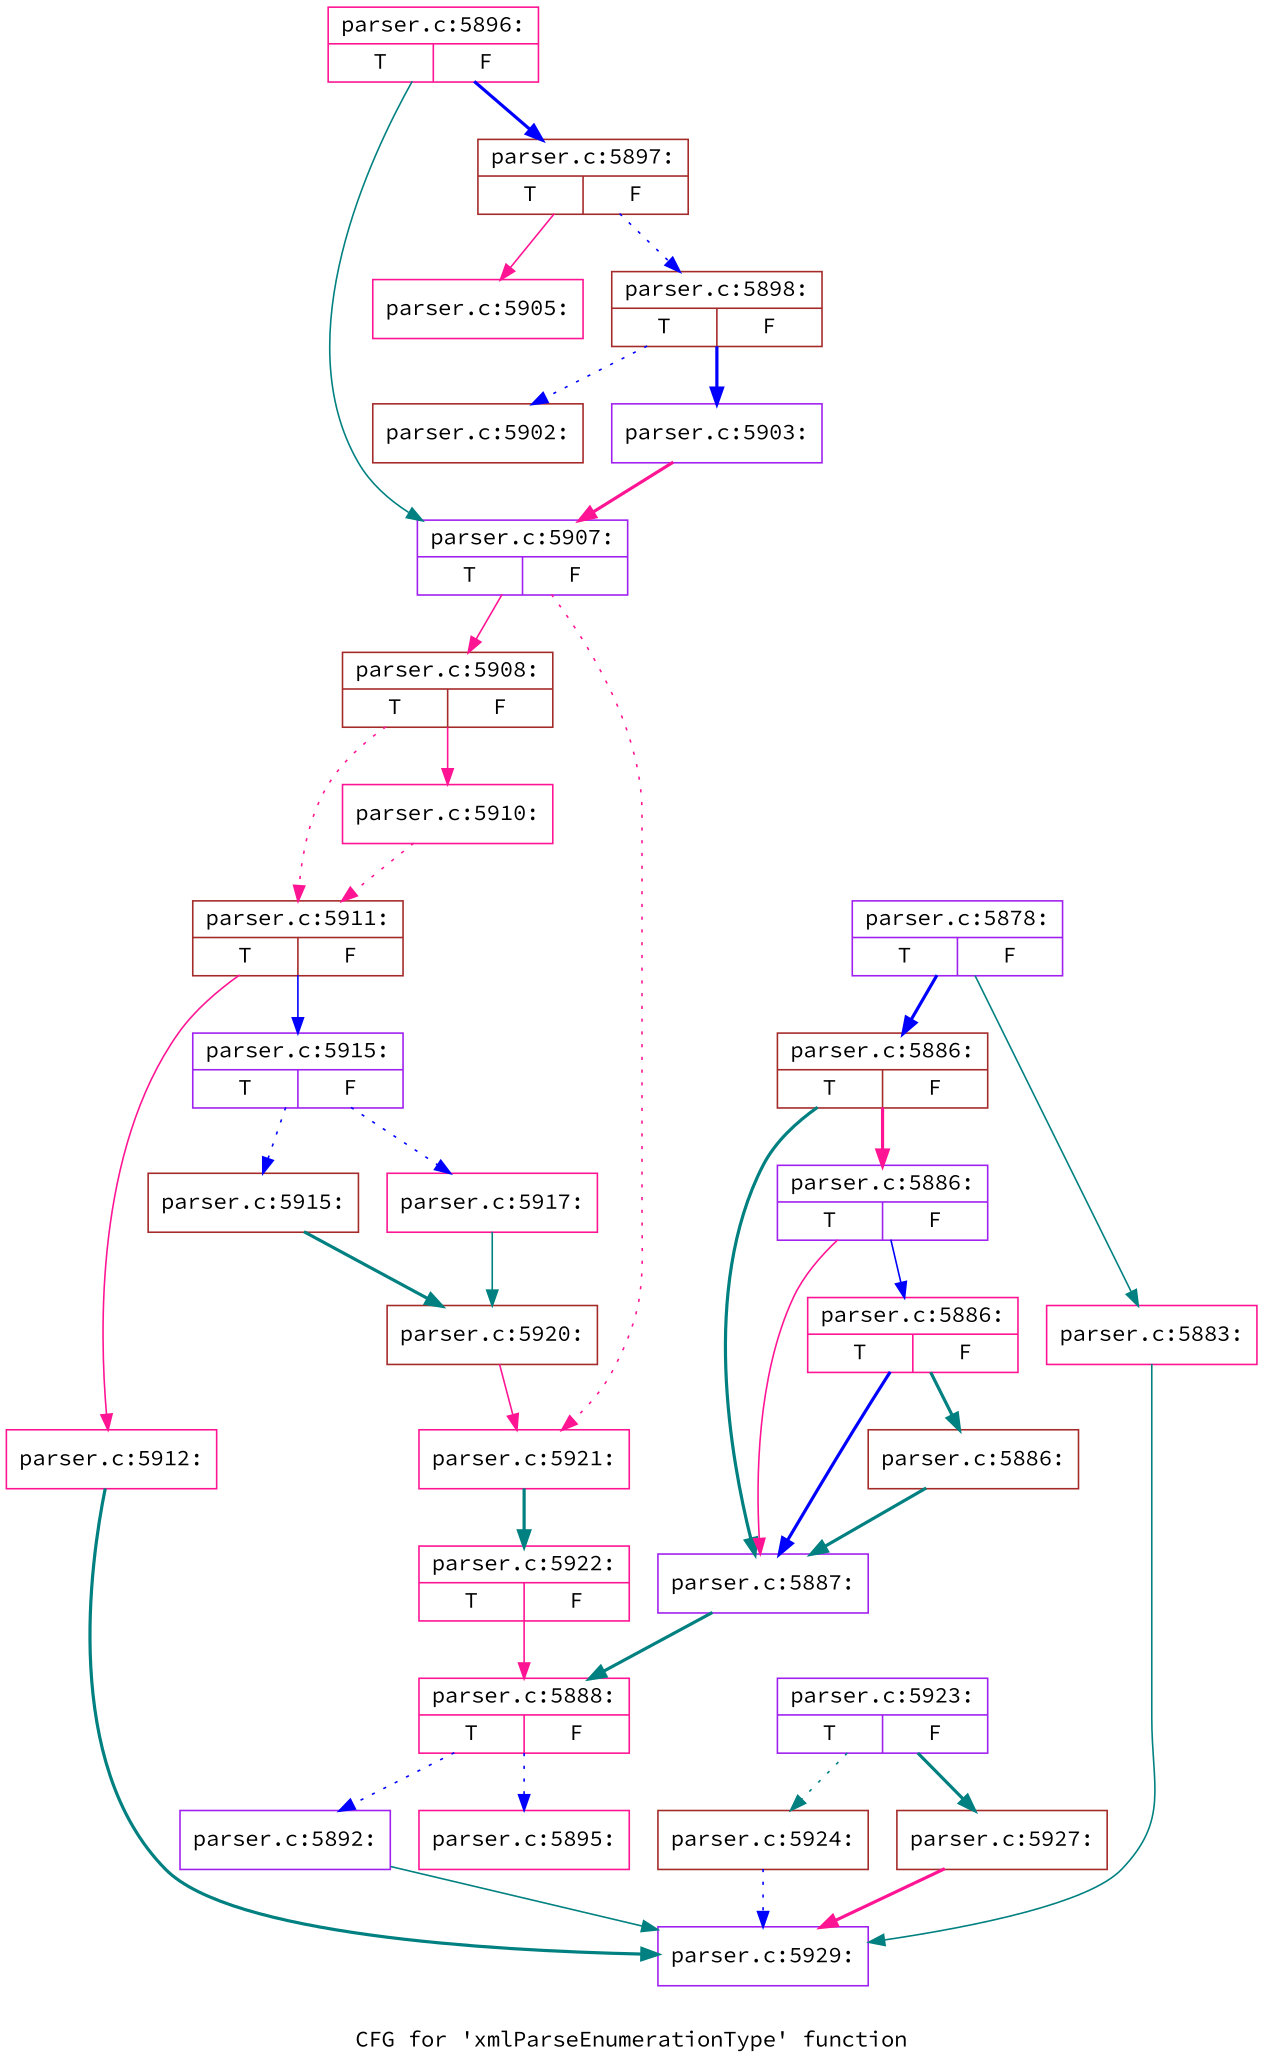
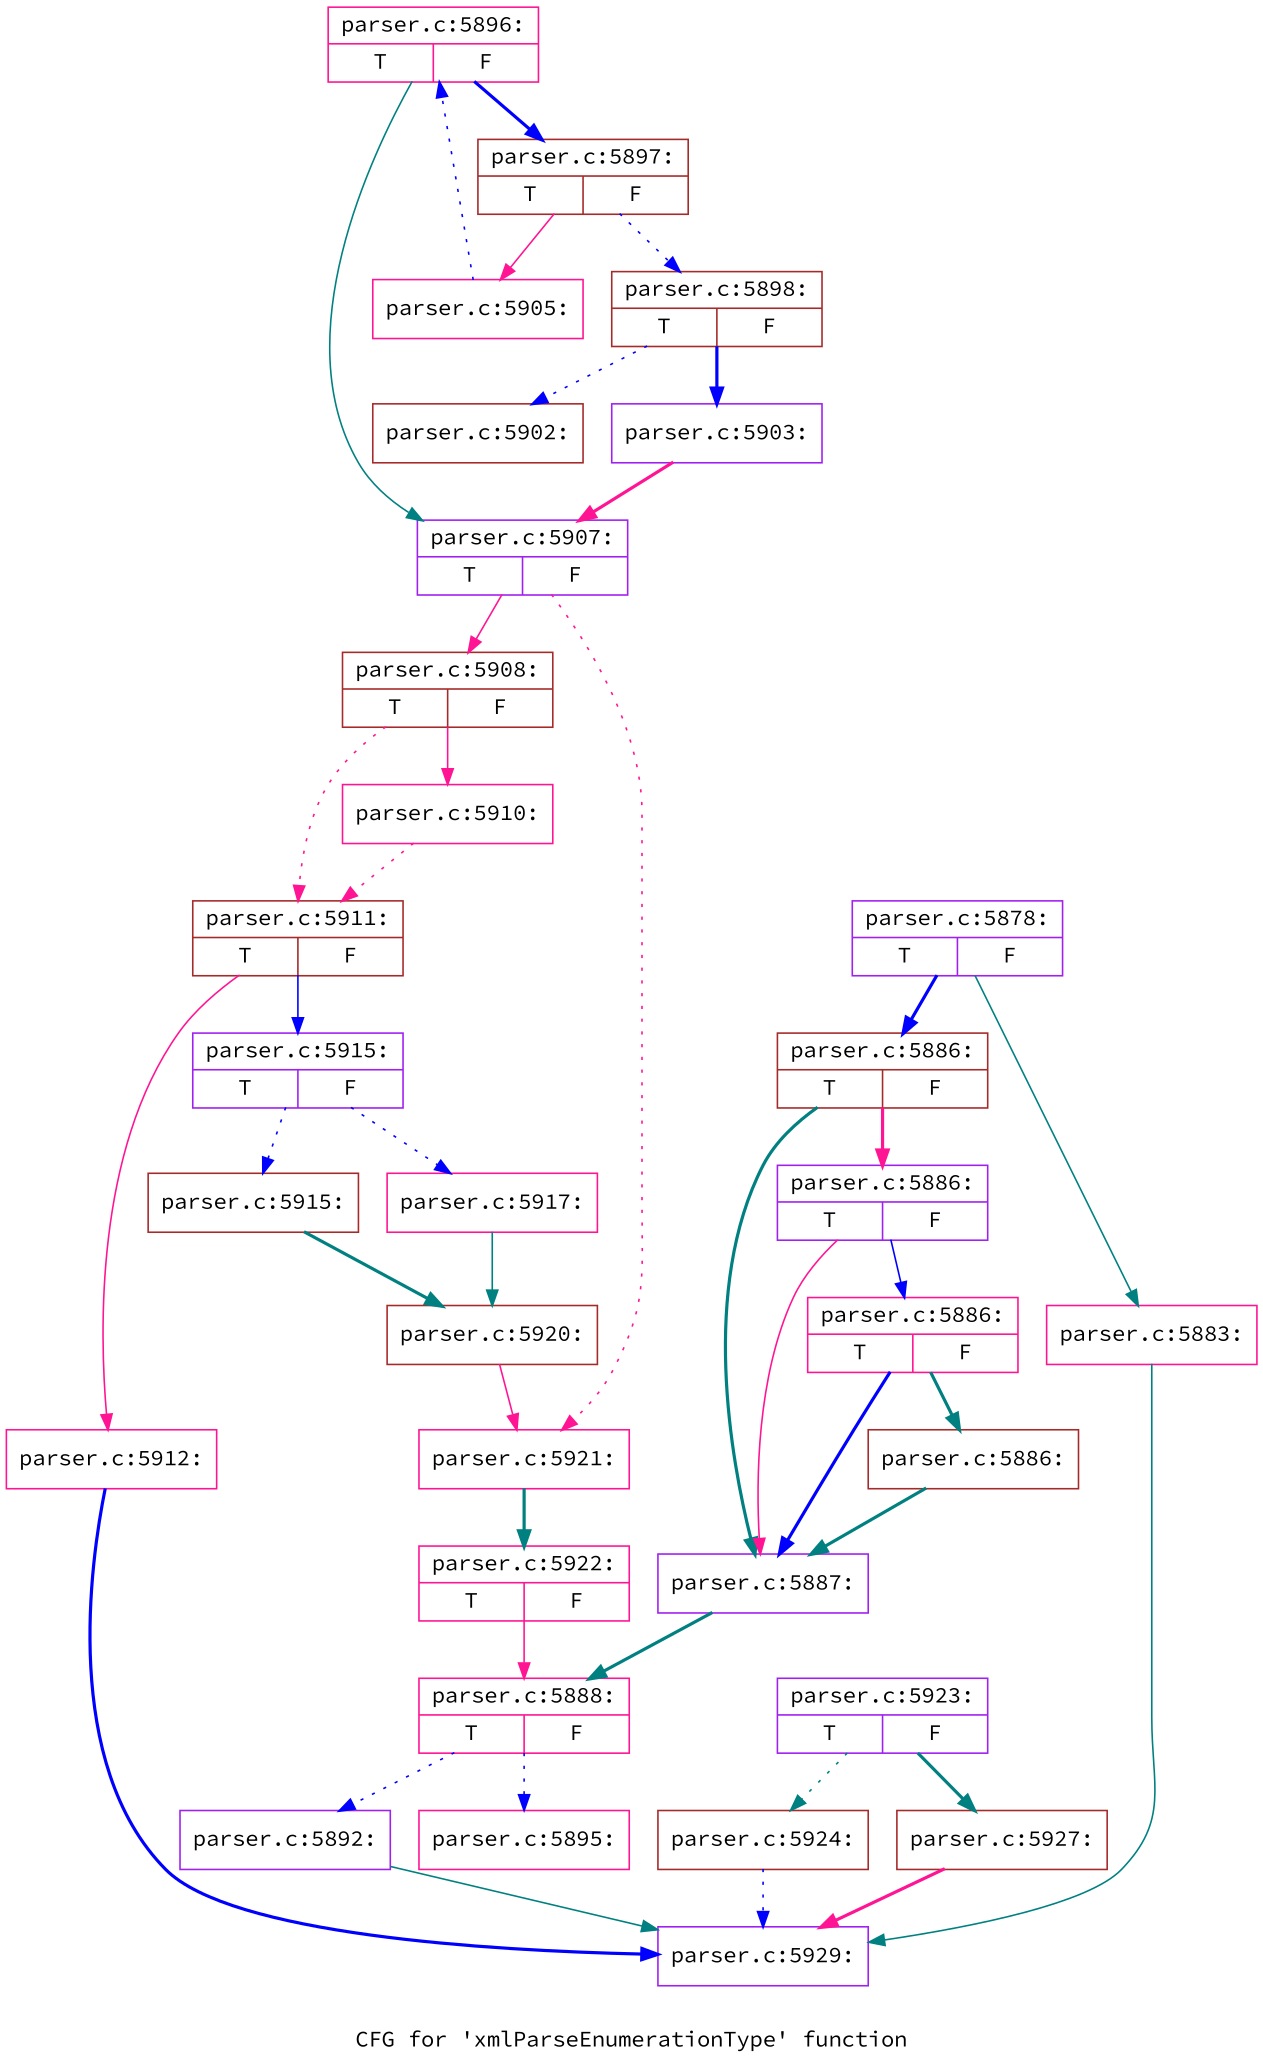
edge "parser.c:5905:" -> "parser.c:5896:": added
edge "parser.c:5912:" -> "parser.c:5929:": color teal -> blue
